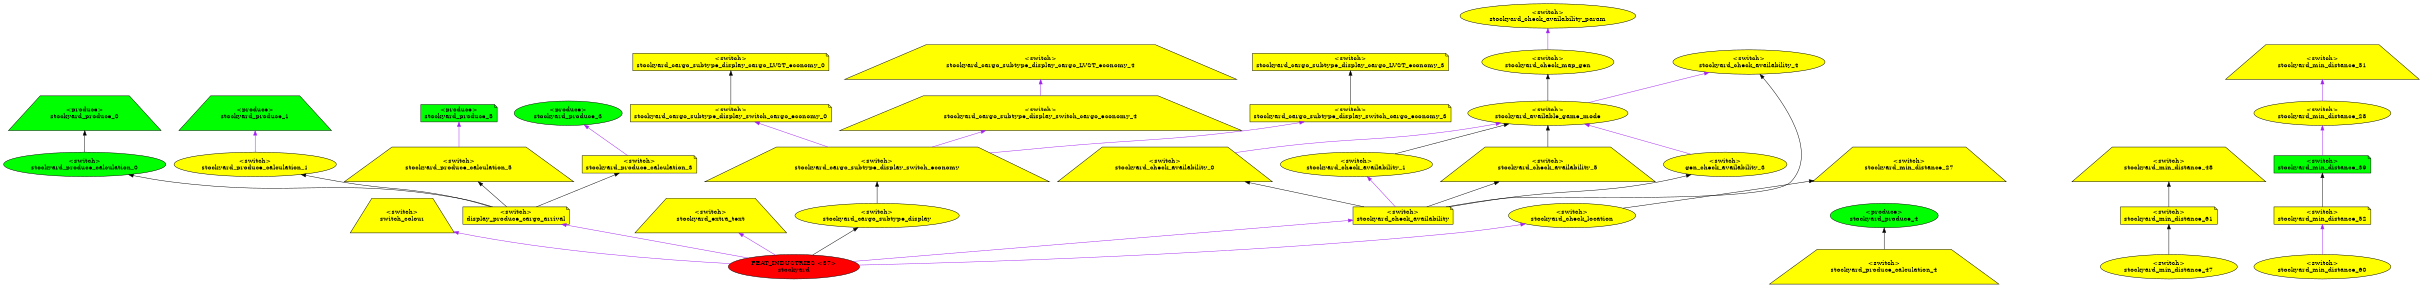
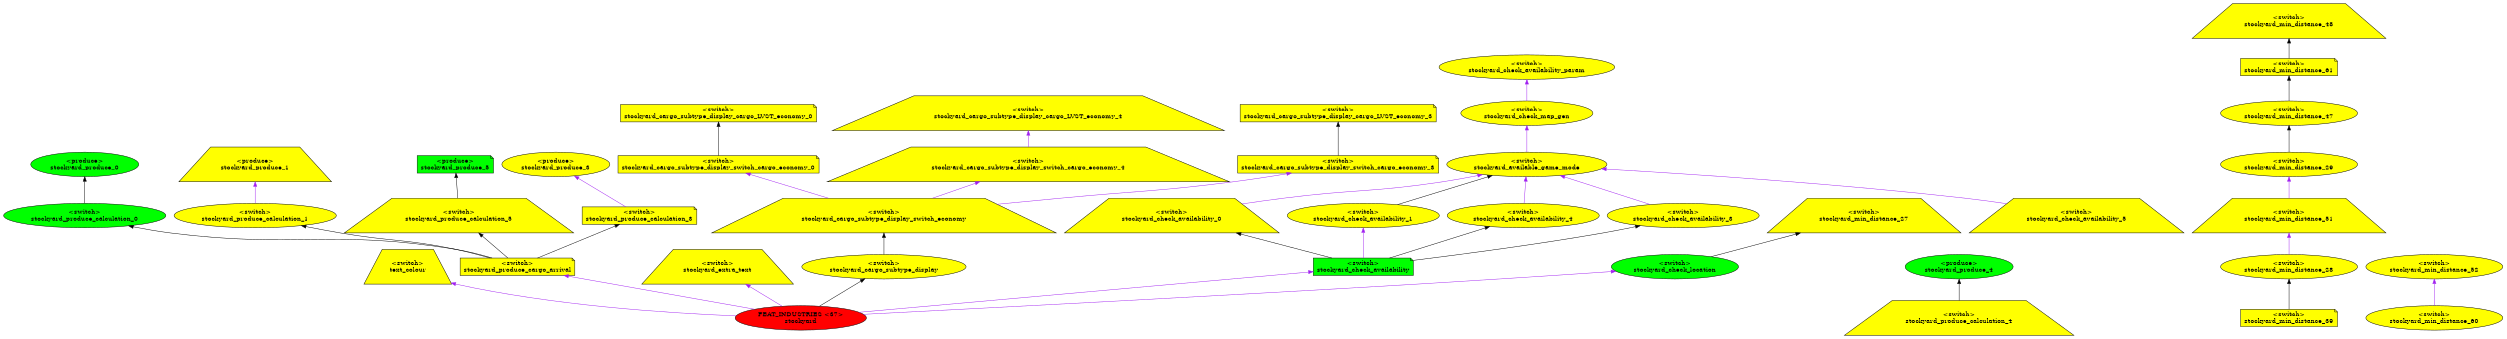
edge "<switch> stockyard_available_game_mode" -> "<switch> stockyard_check_availability_4": reversed
edge "<switch> stockyard_available_game_mode" -> "<switch> stockyard_check_map_gen": color black -> purple
node "<produce> stockyard_produce_0": shape trapezium -> ellipse
node "<produce> stockyard_produce_1": fillcolor green -> yellow
node "<produce> stockyard_produce_3": fillcolor green -> yellow
edge "<switch> stockyard_produce_calculation_5" -> "<produce> stockyard_produce_5": color purple -> black
edge "<switch> stockyard_check_availability_5" -> "<switch> stockyard_available_game_mode": color black -> purple
edge "<switch> stockyard_min_distance_39" -> "<switch> stockyard_min_distance_28": color purple -> black
node "<switch> gen_check_availability_3": label "<switch> gen_check_availability_3" -> "<switch> stockyard_check_availability_3"
node "<switch> stockyard_min_distance_29": added
node "<switch> stockyard_min_distance_39": fillcolor green -> yellow
edge "<switch> stockyard_min_distance_52" -> "<switch> stockyard_min_distance_39": removed
edge "<switch> stockyard_check_availability" -> "<switch> stockyard_check_availability_5": removed
node "<switch> switch_colour": label "<switch> switch_colour" -> "<switch> text_colour"
node "<switch> display_produce_cargo_arrival": label "<switch> display_produce_cargo_arrival" -> "<switch> stockyard_produce_cargo_arrival"
node "<switch> stockyard_check_availability": fillcolor yellow -> green
node "<switch> stockyard_check_location": fillcolor yellow -> green
node "<switch> stockyard_min_distance_52": shape note -> ellipse
